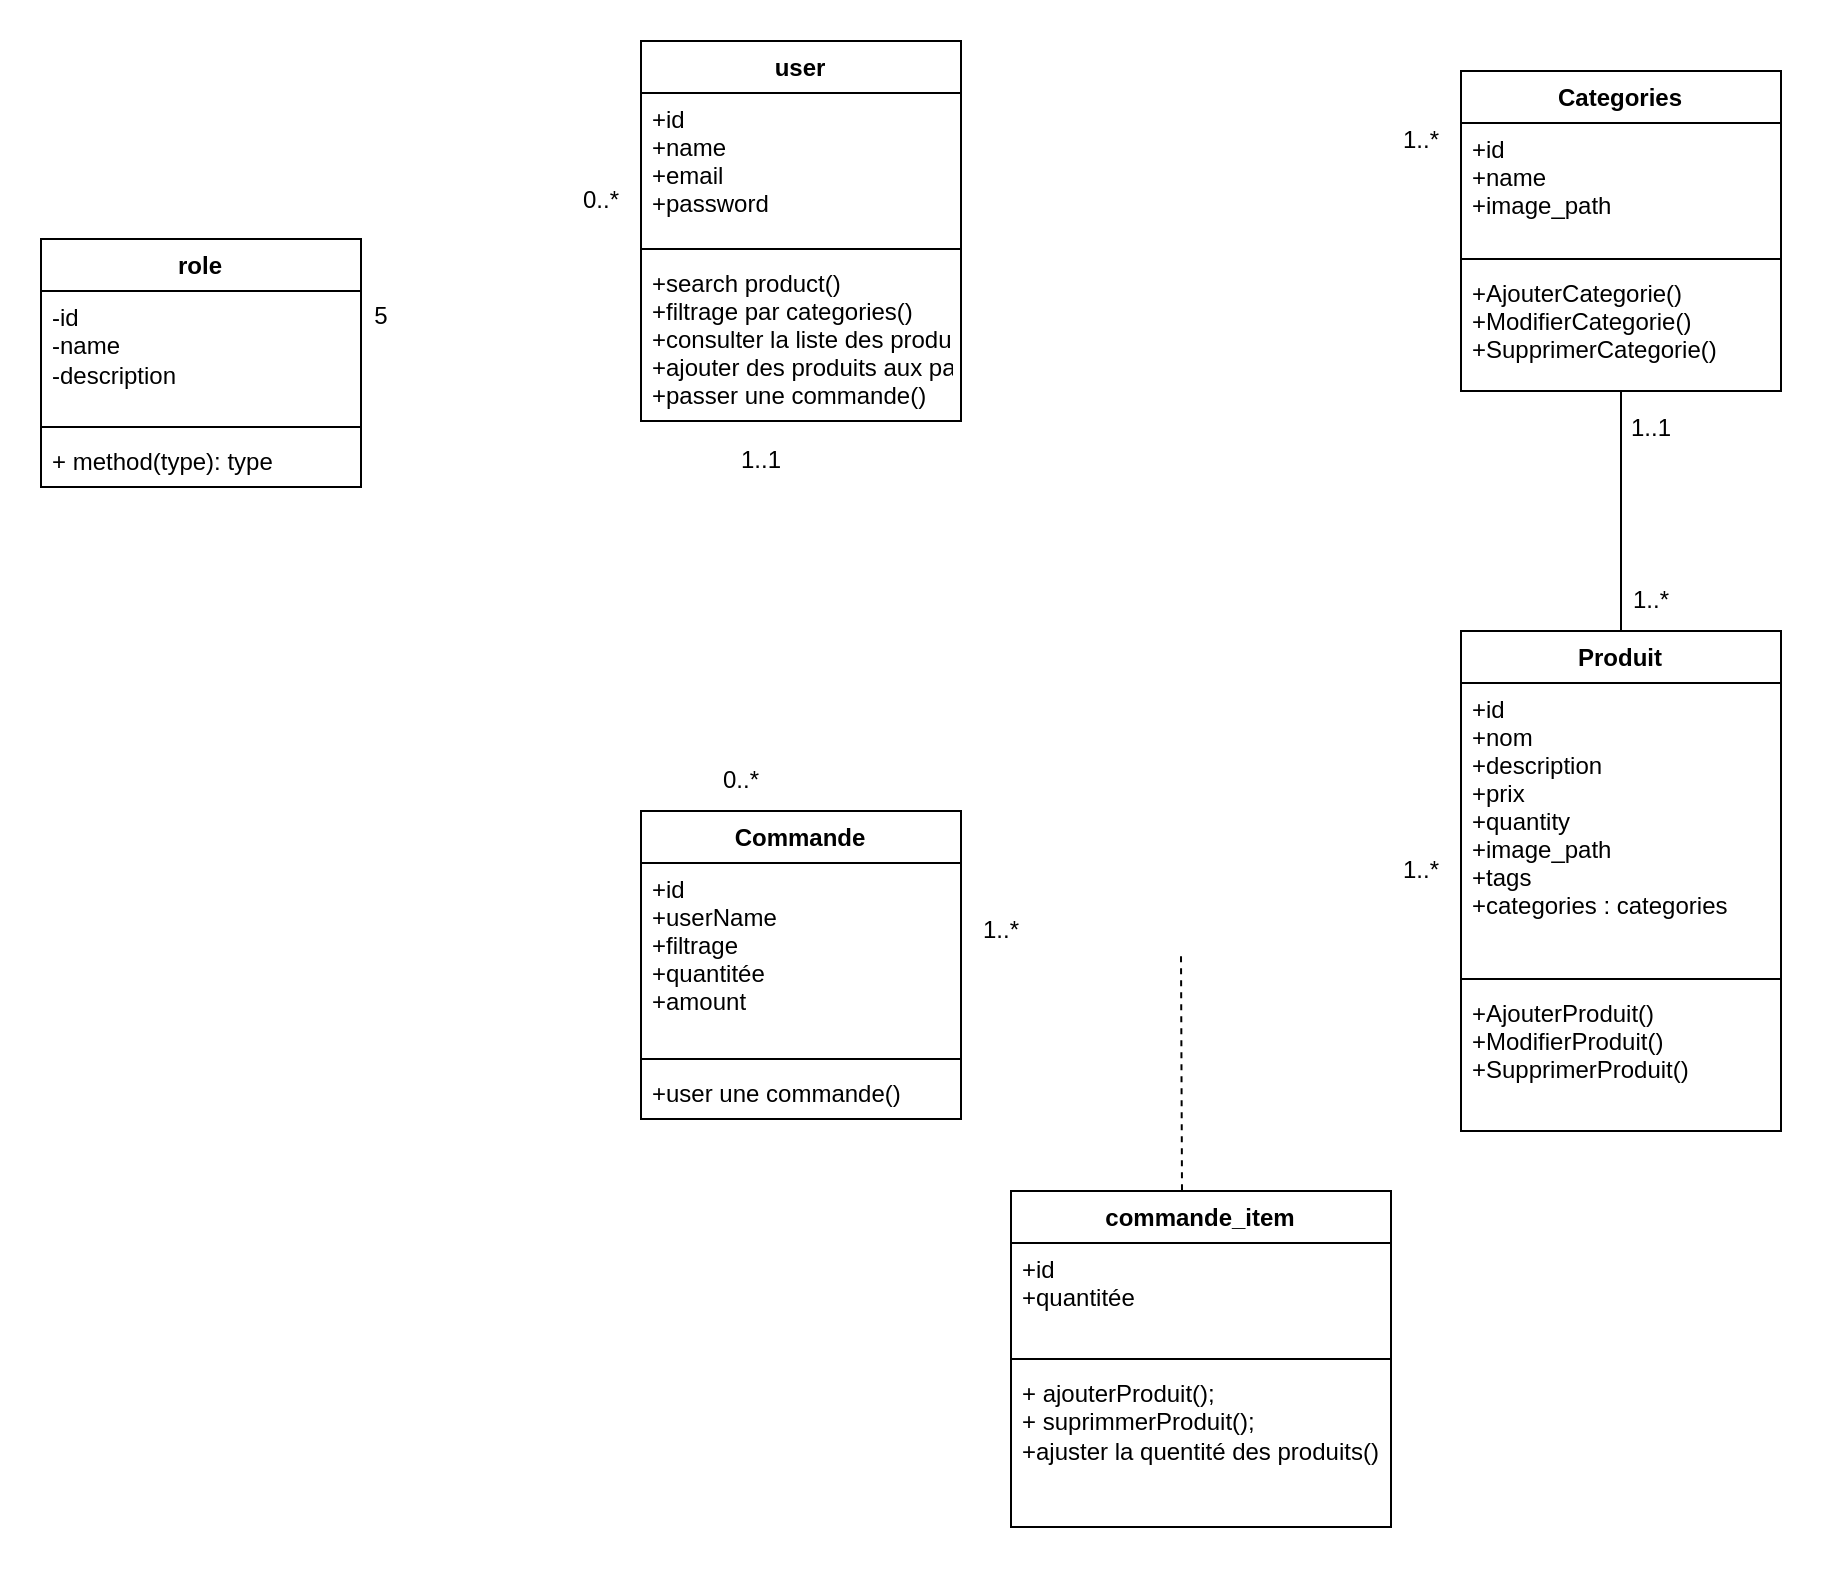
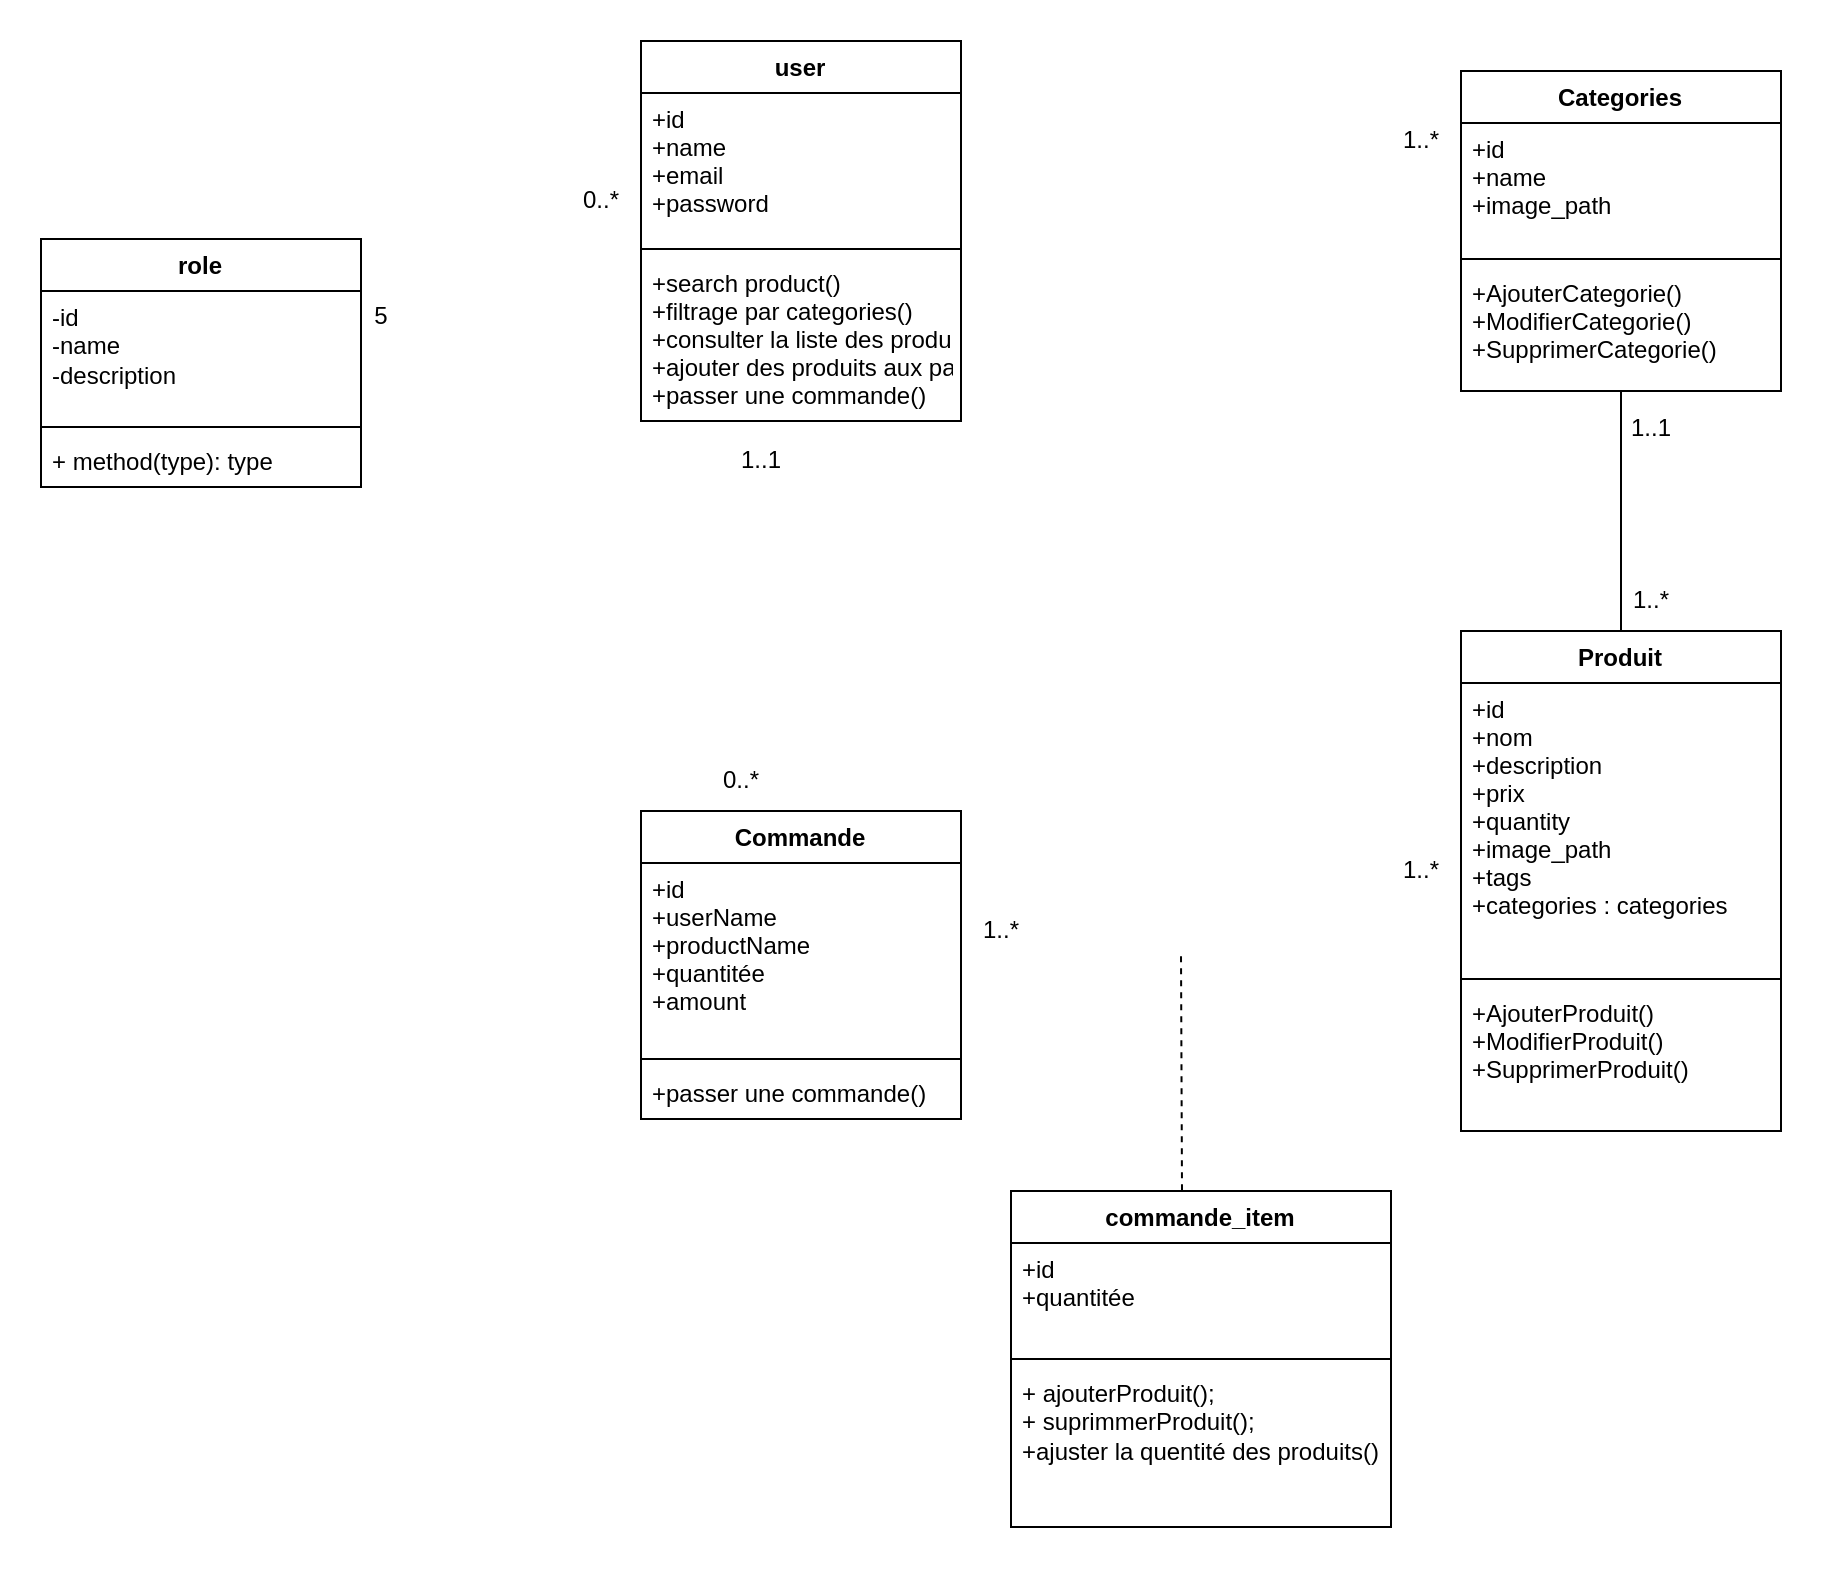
node "+id +userName +filtrage +quantitée +amount": label "+id +userName +filtrage +quantitée +amount" -> "+id +userName +productName +quantitée +amount"
node "+user une commande()": label "+user une commande()" -> "+passer une commande()"
